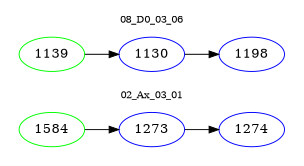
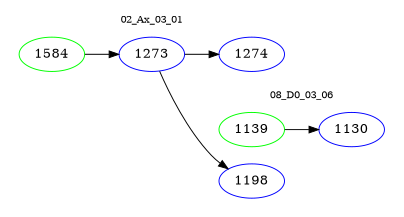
edge "1130" -> "1198": now "1273" -> "1198"
